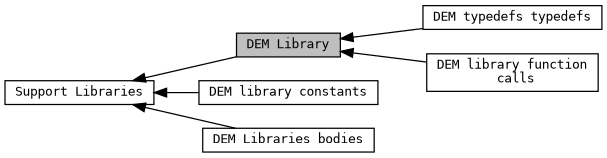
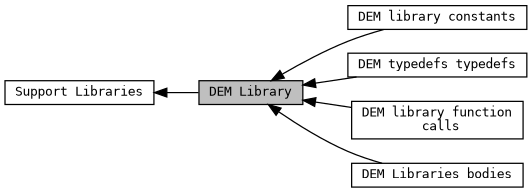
edge "DEM library constants" -> "Support Libraries": now "DEM library constants" -> "DEM Library"
edge "DEM Libraries bodies" -> "Support Libraries": now "DEM Libraries bodies" -> "DEM Library"
